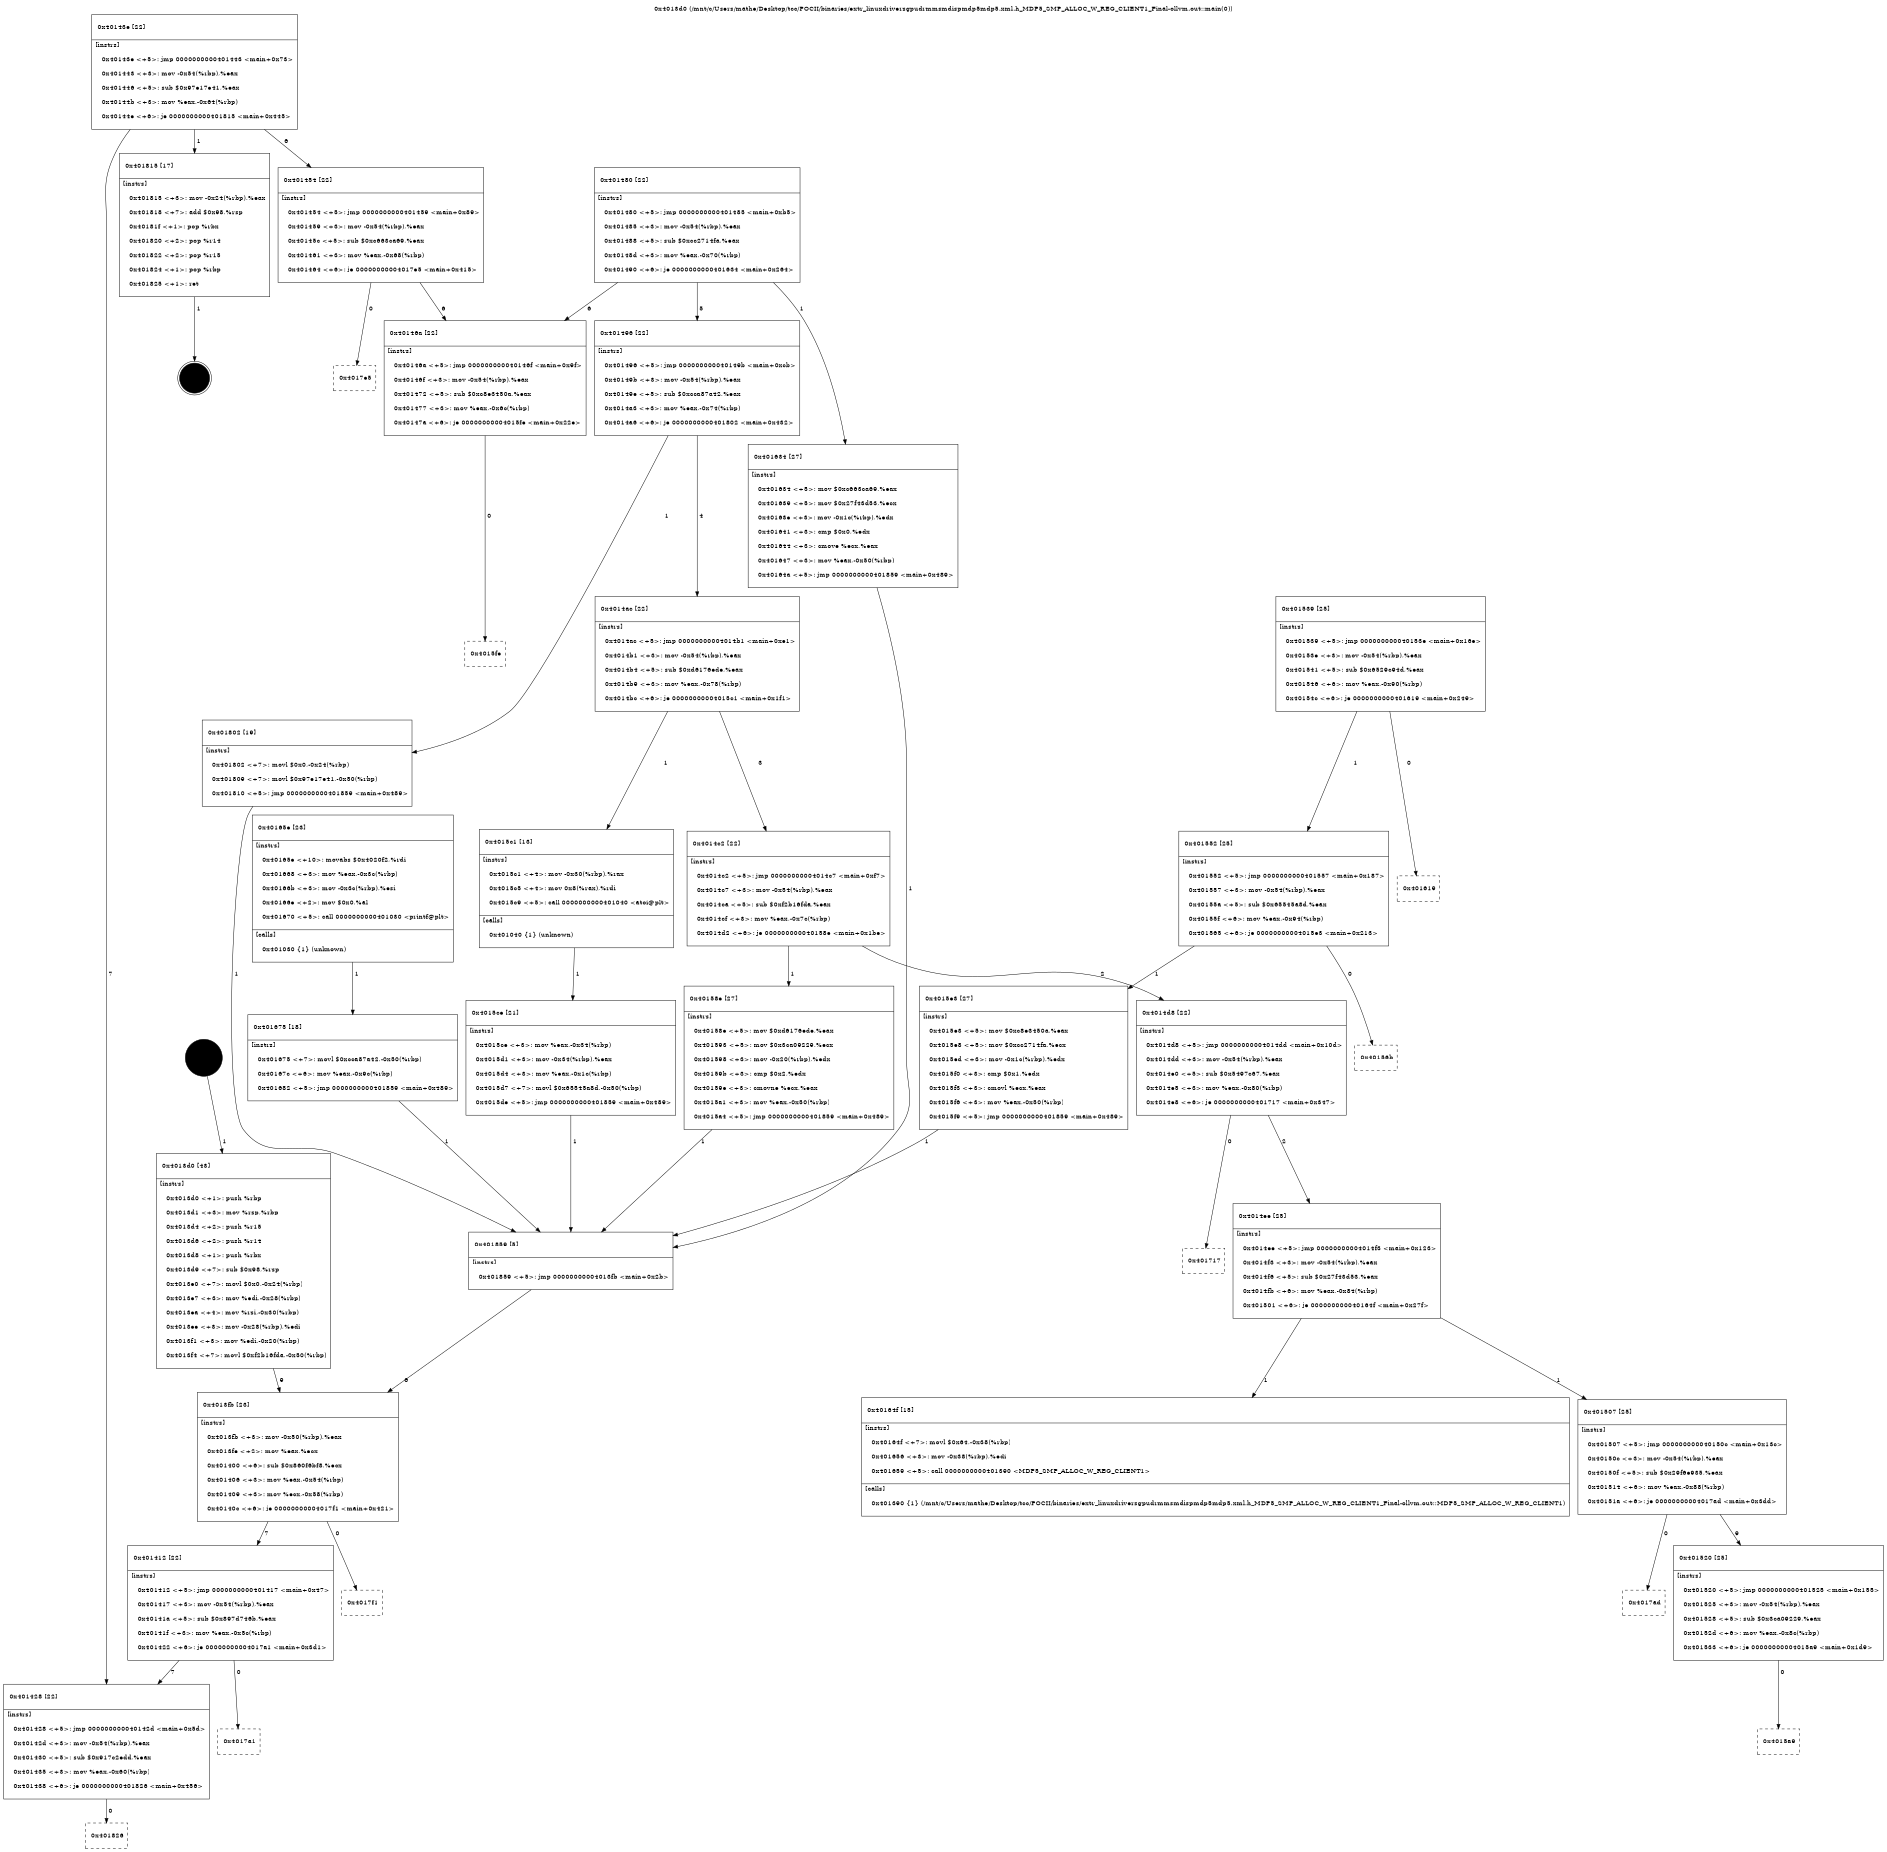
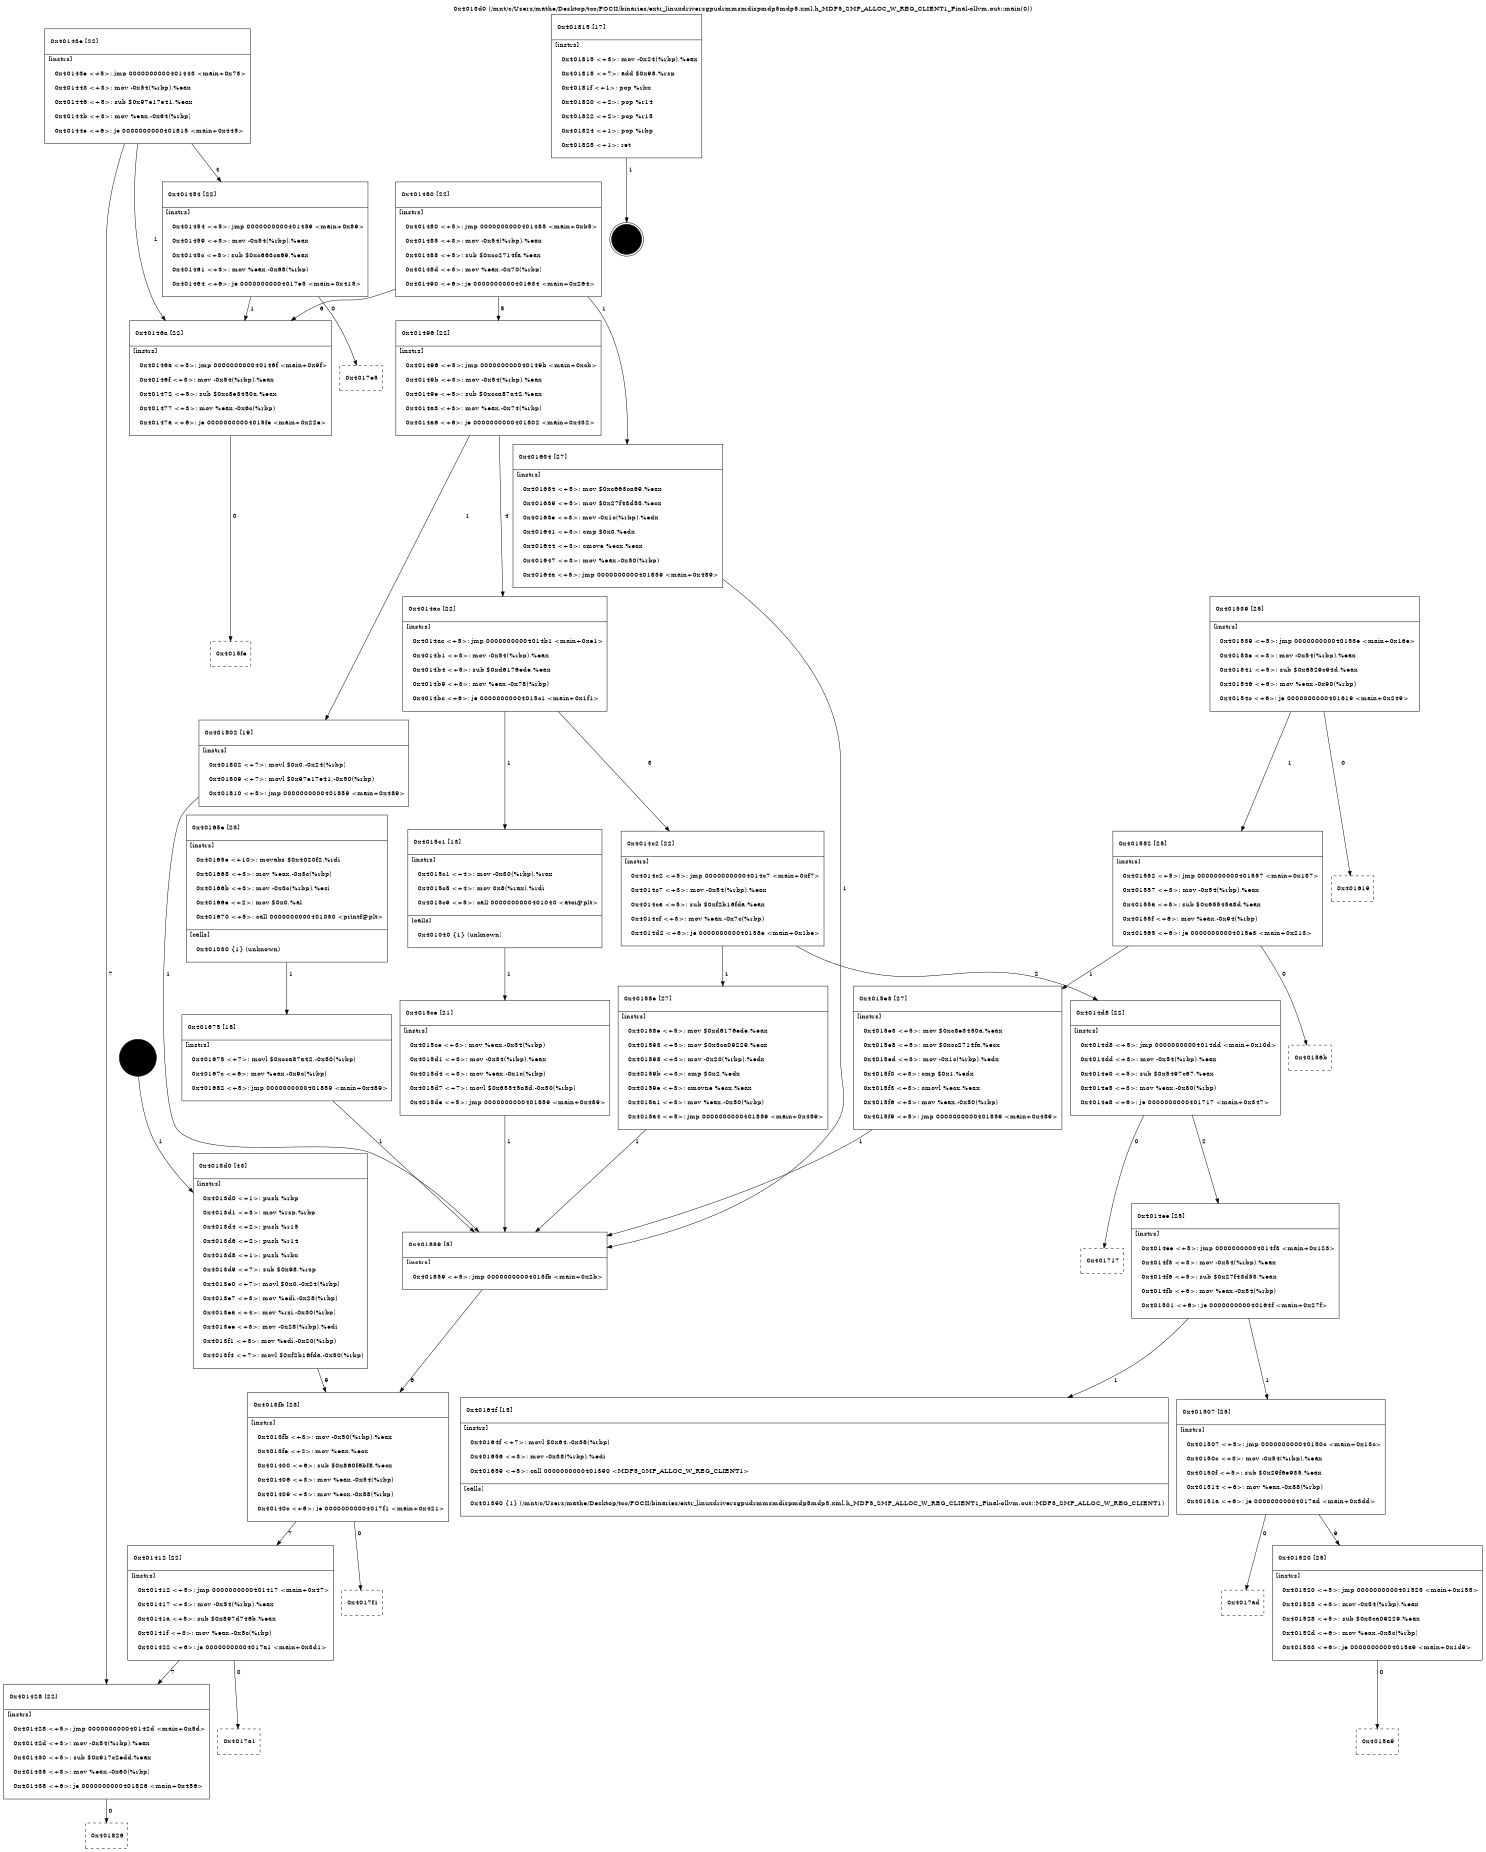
edge "0x40143e [22]" -> "0x401815 [17]": now "0x40143e [22]" -> "0x40146a [22]"
edge "0x40143e [22]" -> "0x401454 [22]": label " 6" -> " 4"
edge "0x401454 [22]" -> "0x40146a [22]": label " 6" -> " 1"
